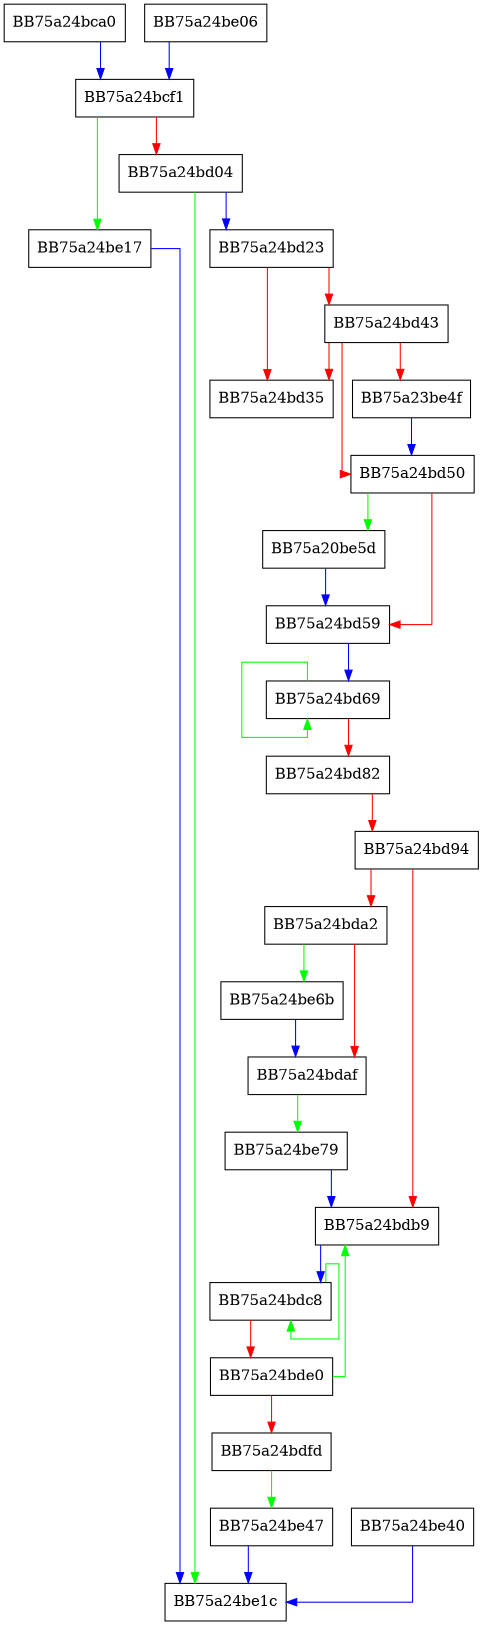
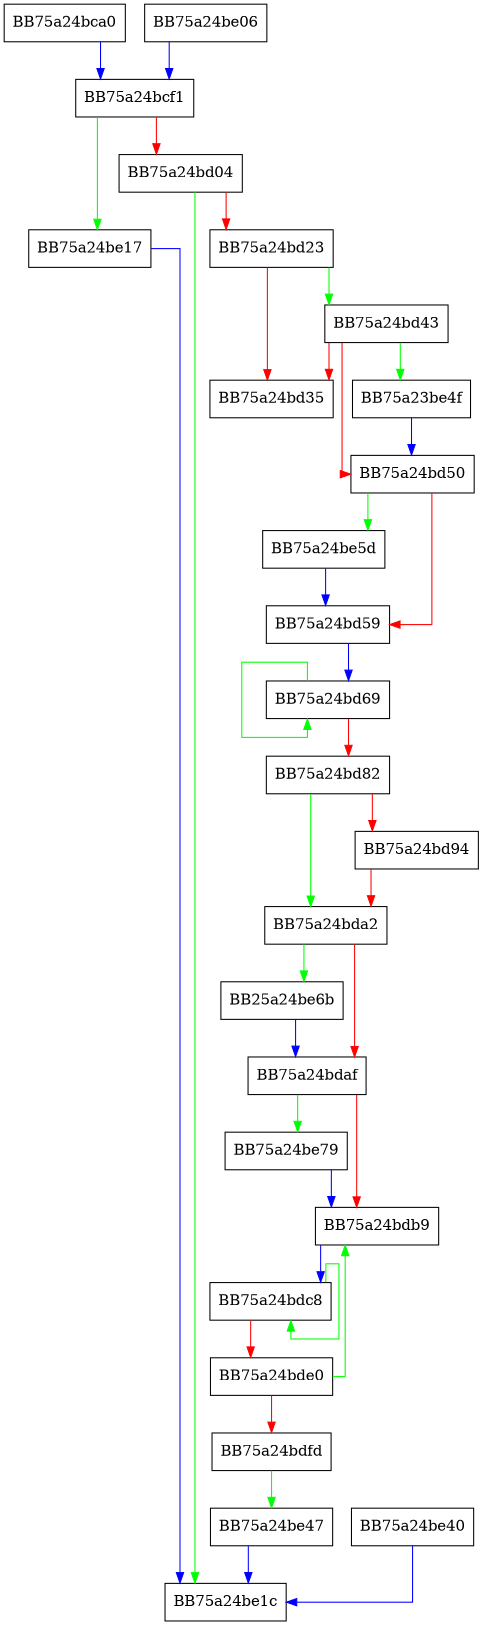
edge "BB75a24bd04" -> "BB75a24bd23": color blue -> red
edge "BB75a24bd23" -> "BB75a24bd43": color red -> green
edge "BB75a24bd43" -> "BB75a23be4f": color red -> green
node "BB75a20be5d": label "BB75a20be5d" -> "BB75a24be5d"
edge "BB75a24bd82" -> "BB75a24bda2": added
node "BB75a24be6b": label "BB75a24be6b" -> "BB25a24be6b"
edge "BB75a24bd94" -> "BB75a24bdb9": now "BB75a24bdaf" -> "BB75a24bdb9"
